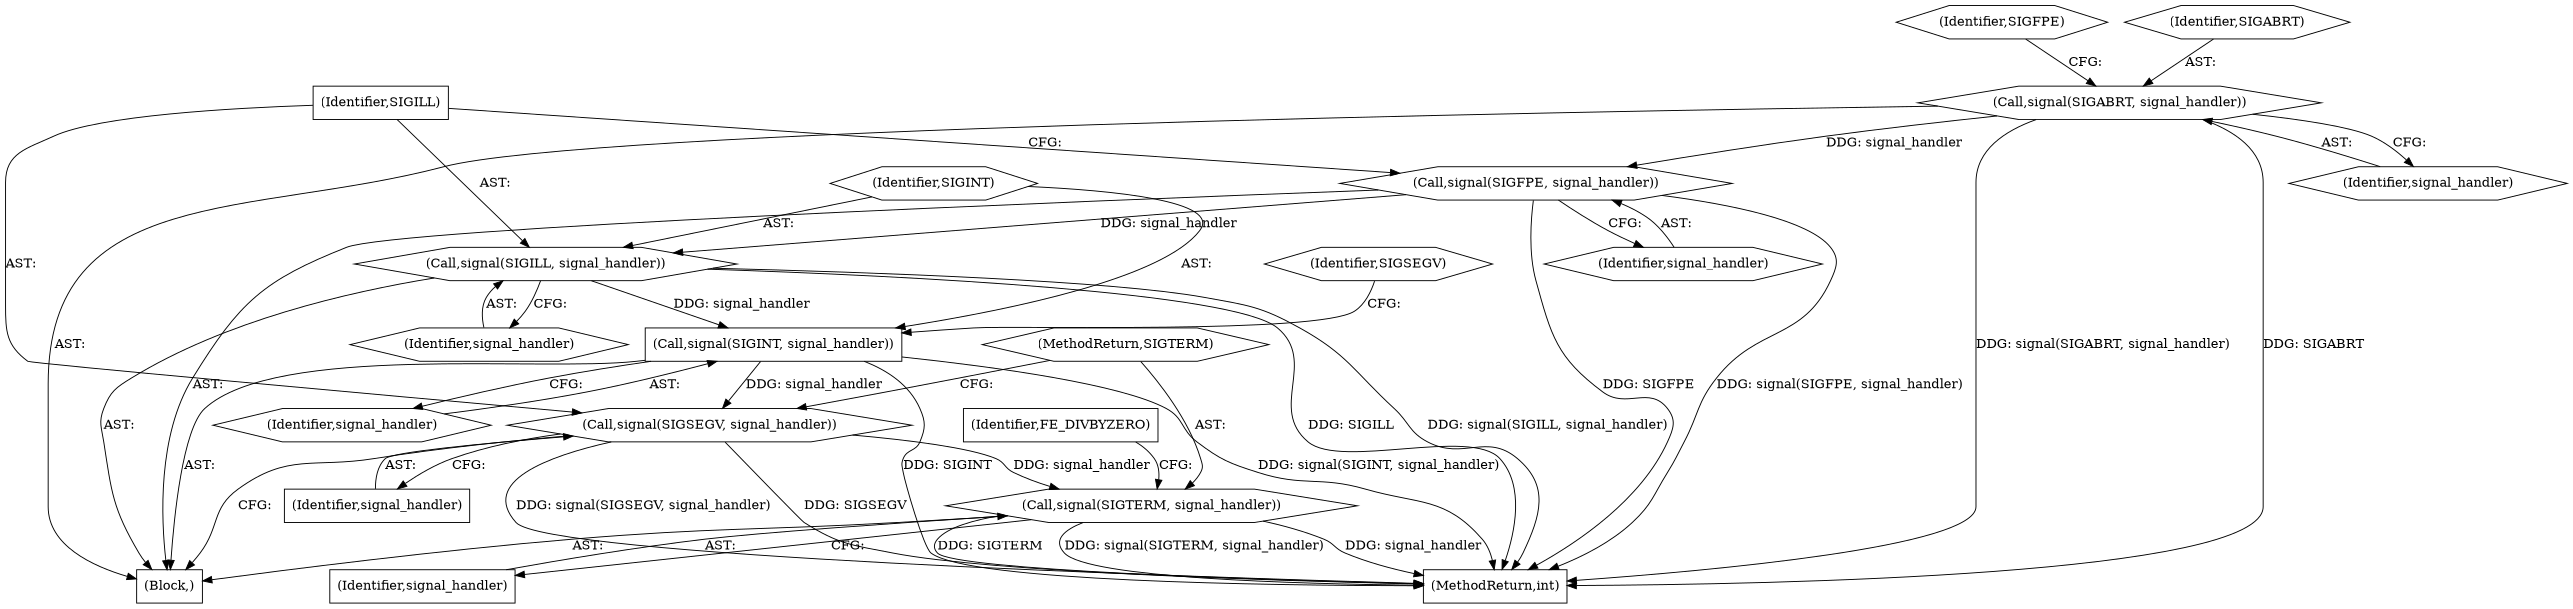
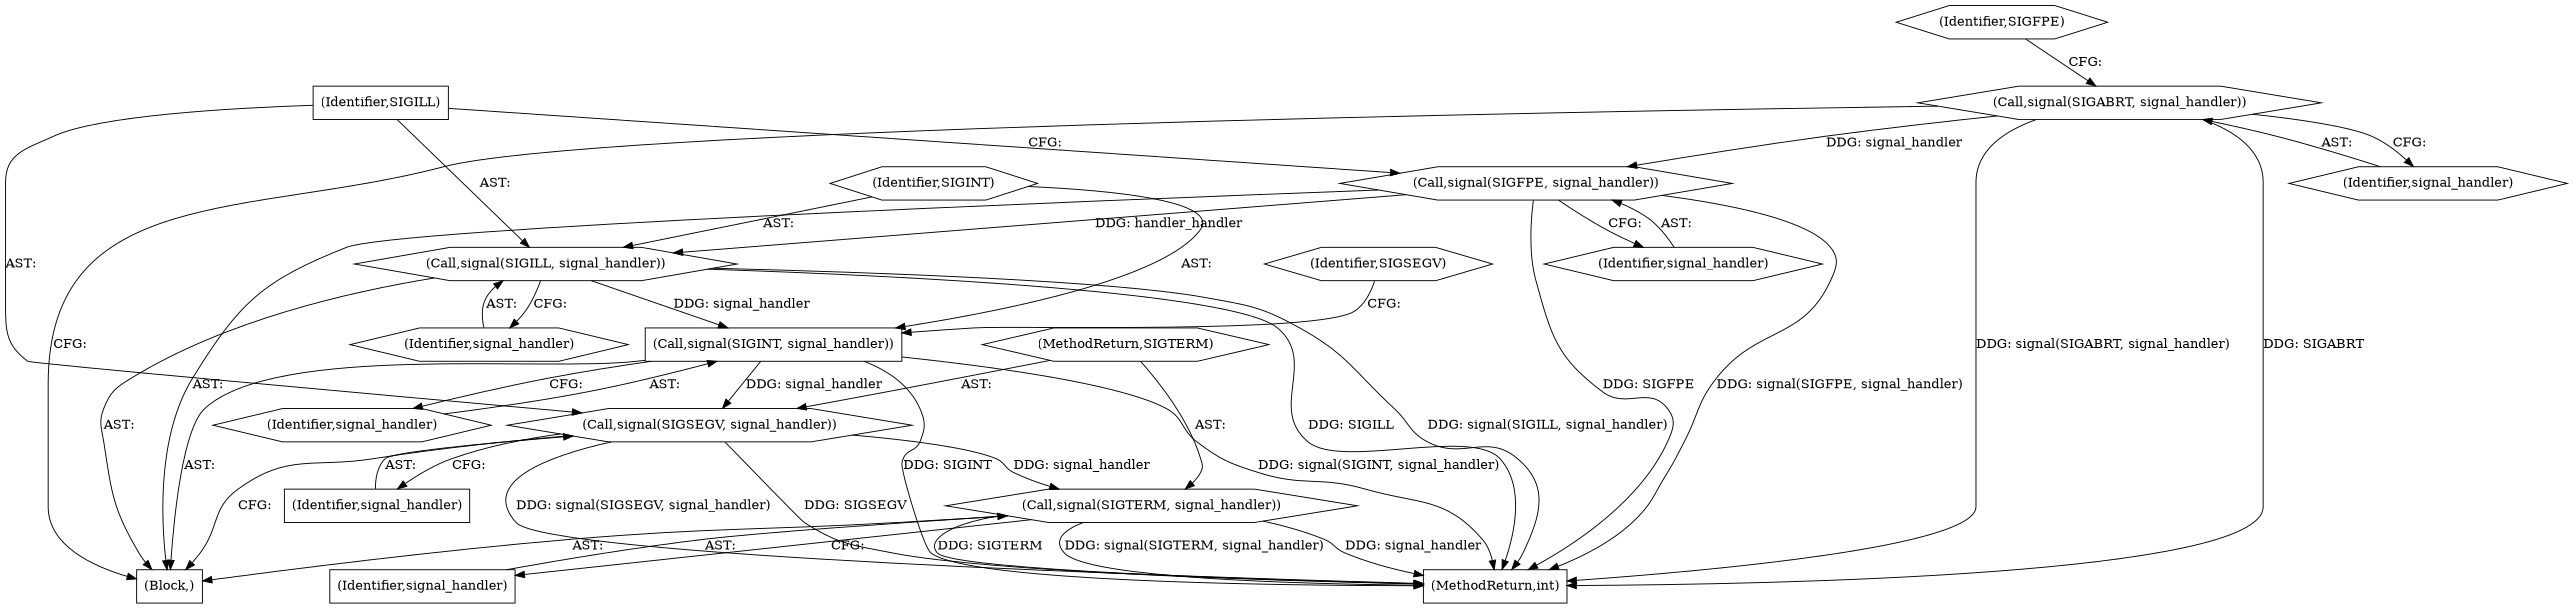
node "(Identifier,SIGABRT)": removed
edge "(Call,signal(SIGFPE, signal_handler))" -> "(Call,signal(SIGILL, signal_handler))": label "DDG: signal_handler" -> "DDG: handler_handler"
edge "(Call,signal(SIGABRT, signal_handler))" -> "(Block,)": label "AST: " -> "CFG: "
edge "(MethodReturn,SIGTERM)" -> "(Call,signal(SIGSEGV, signal_handler))": label "CFG: " -> "AST: "
node "(Identifier,FE_DIVBYZERO)": removed
